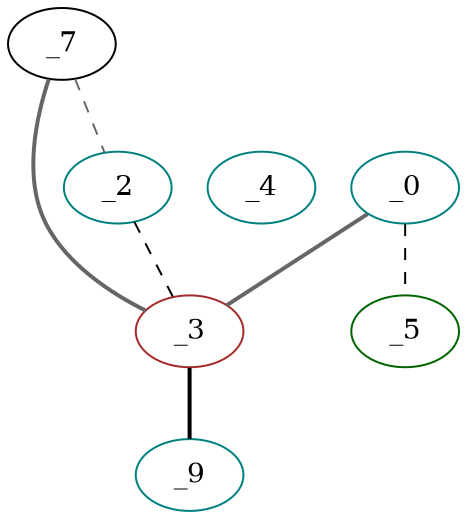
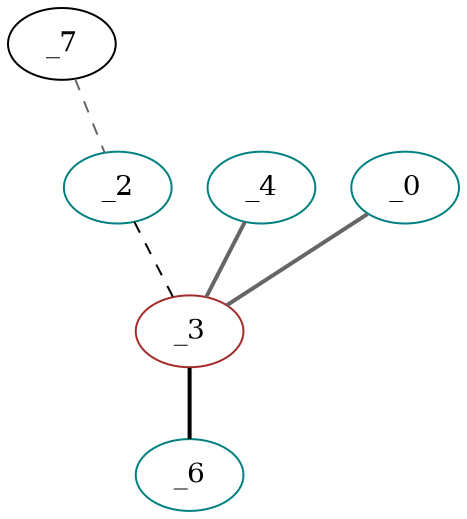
edge "_7" -- "_3": now "_4" -- "_3"
node "_5": removed
node "_9": label "_9" -> "_6"
